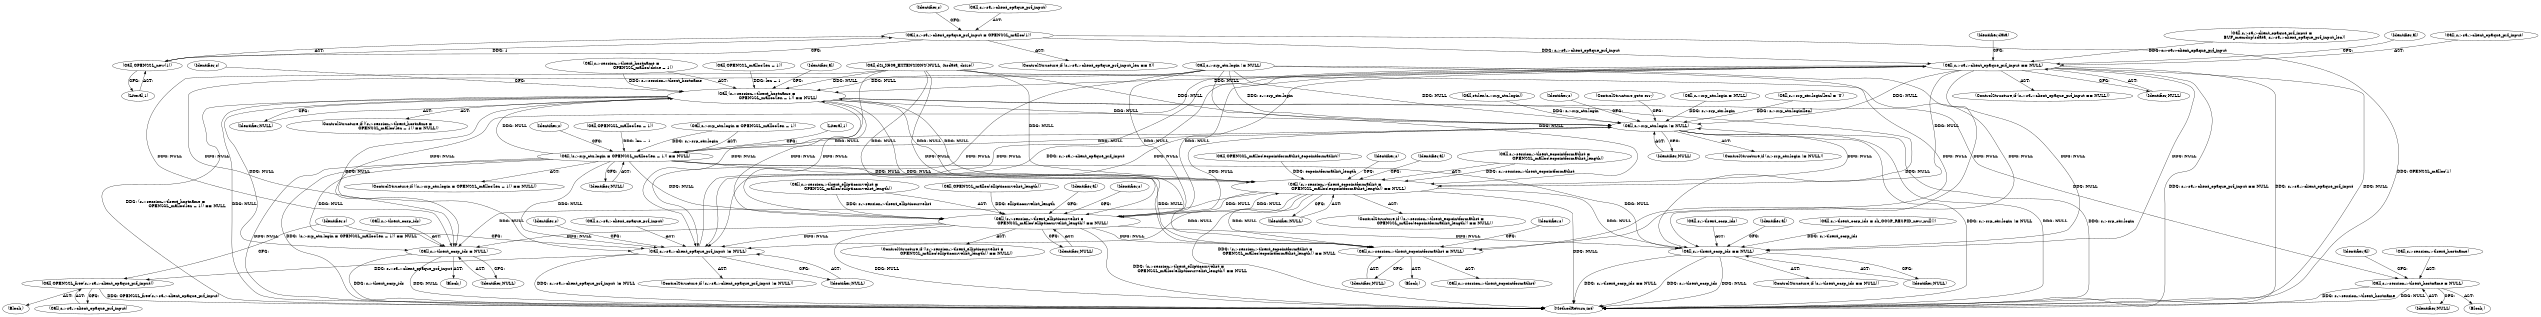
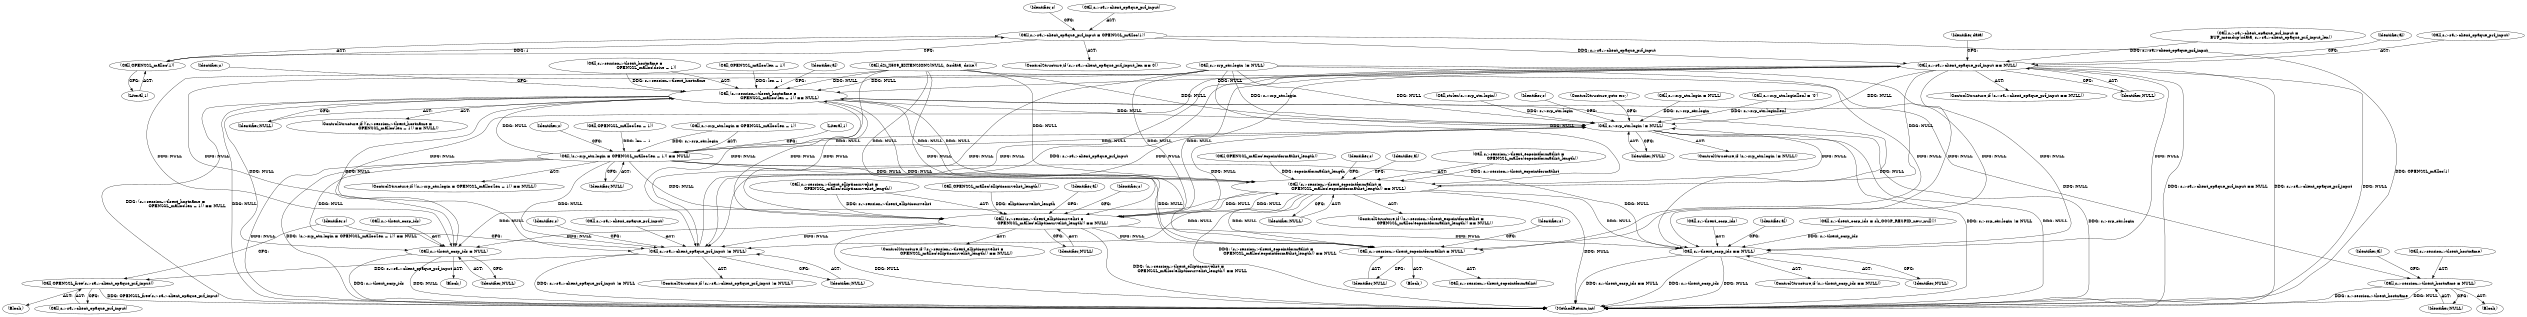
node "(Call,OPENSSL_new(1))": label "(Call,OPENSSL_new(1))" -> "(Call,OPENSSL_malloc(1))"
node "(Call,OPENSSL_malloc(ecpointformatlist_ecpointformatlist))": label "(Call,OPENSSL_malloc(ecpointformatlist_ecpointformatlist))" -> "(Call,OPENSSL_malloc(ecpointformatlist_length))"
